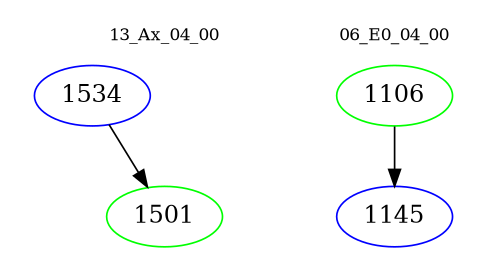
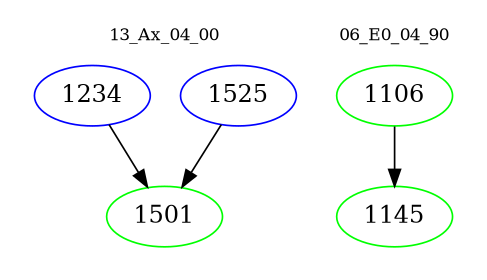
cluster "06_E0_04_00": label "06_E0_04_00" -> "06_E0_04_90"
node "1534": label "1534" -> "1234"
node "1525": added
node "1145": color blue -> green
